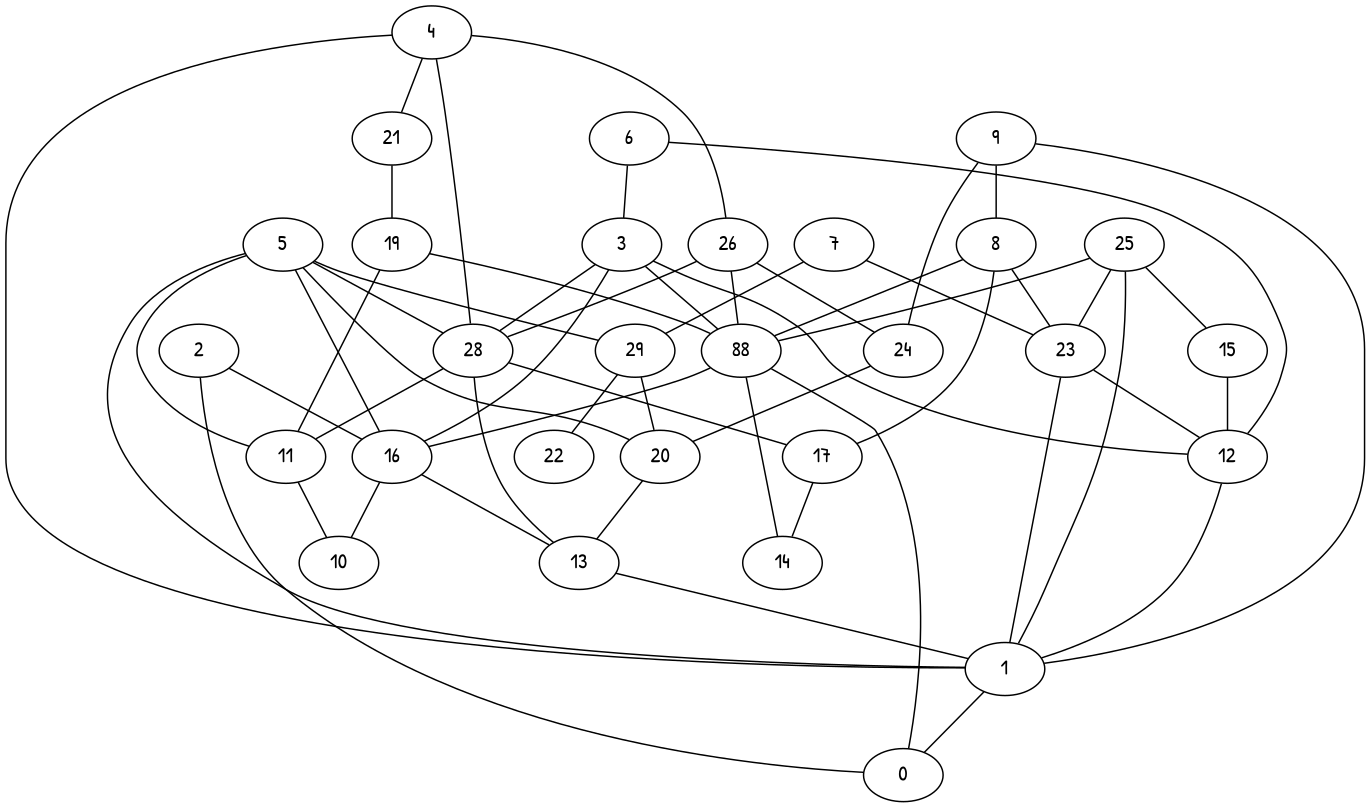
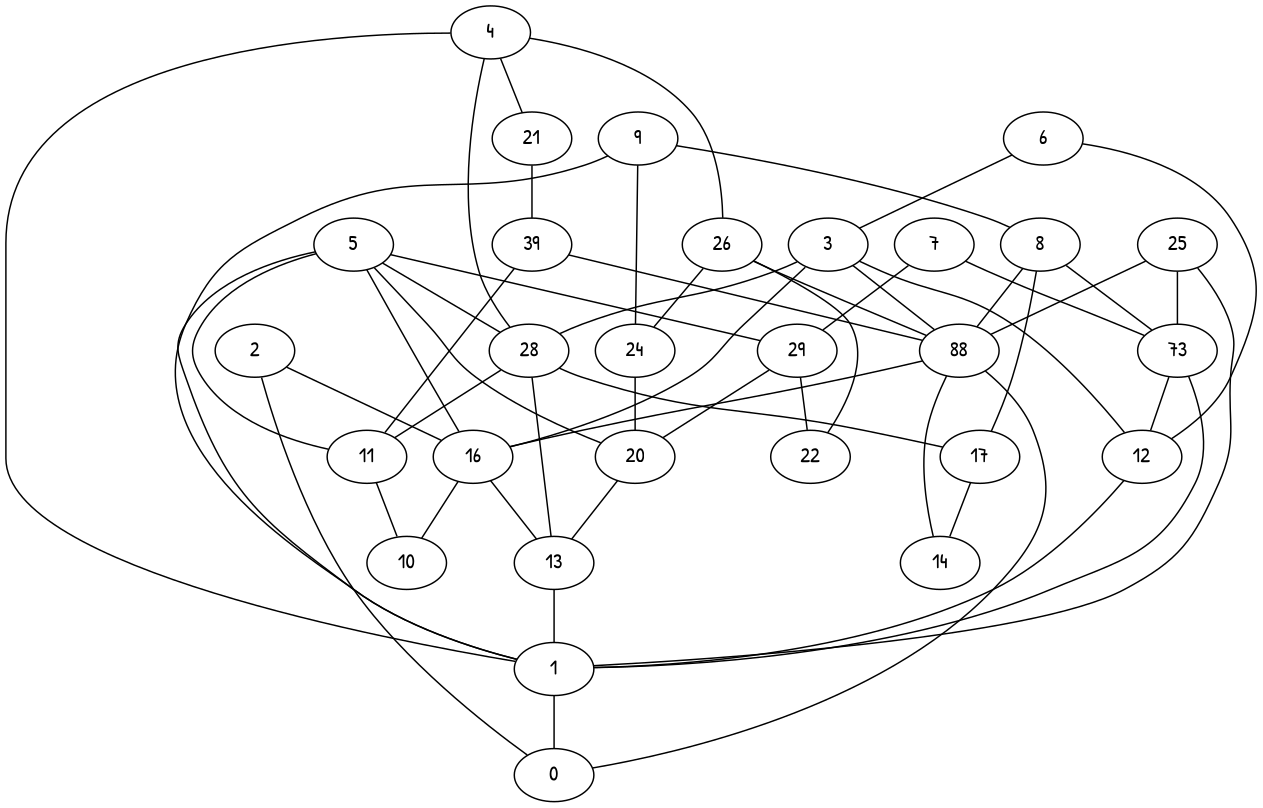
node "19": label "19" -> "39"
edge "26" -- "28": now "26" -- "22"
node "23": label "23" -> "73"
node "15": removed
